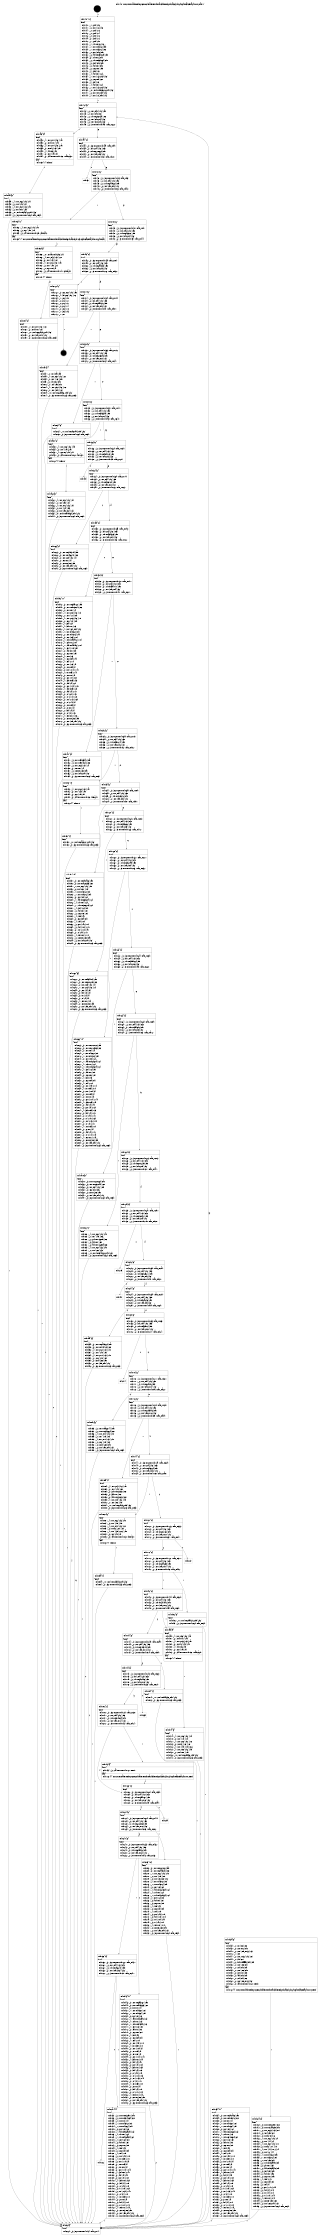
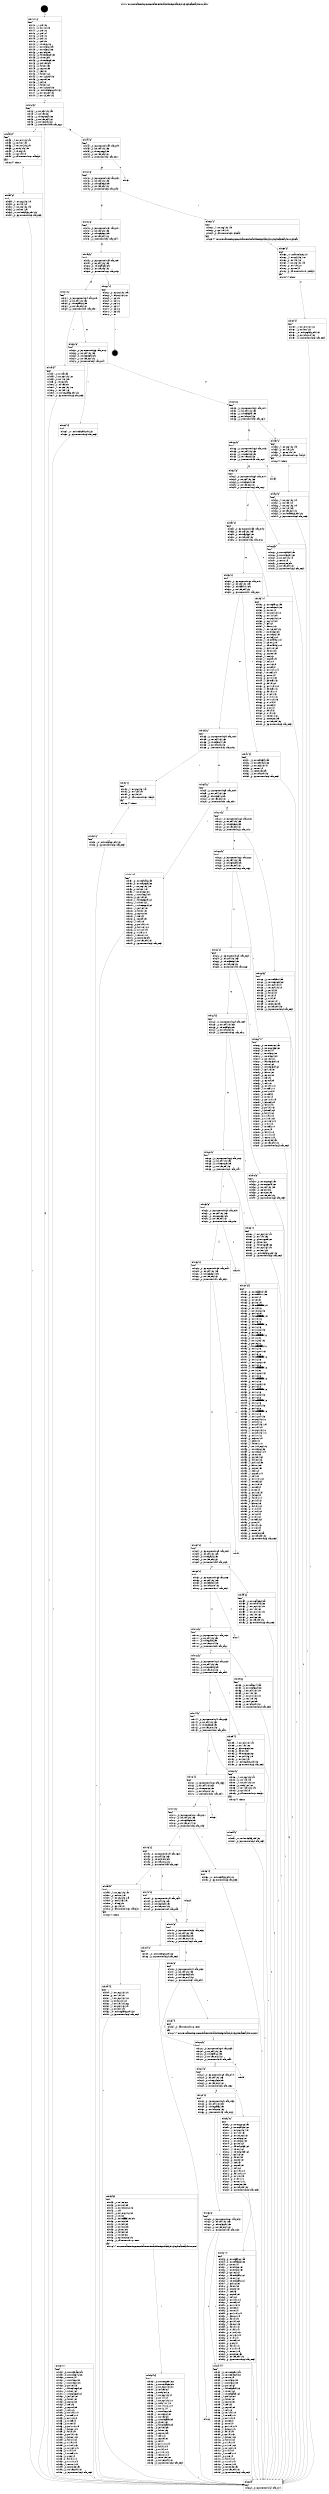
node "0x4018b7 [346]": added
edge "0x4017d0 [28]" -> "0x40223b": reversed
